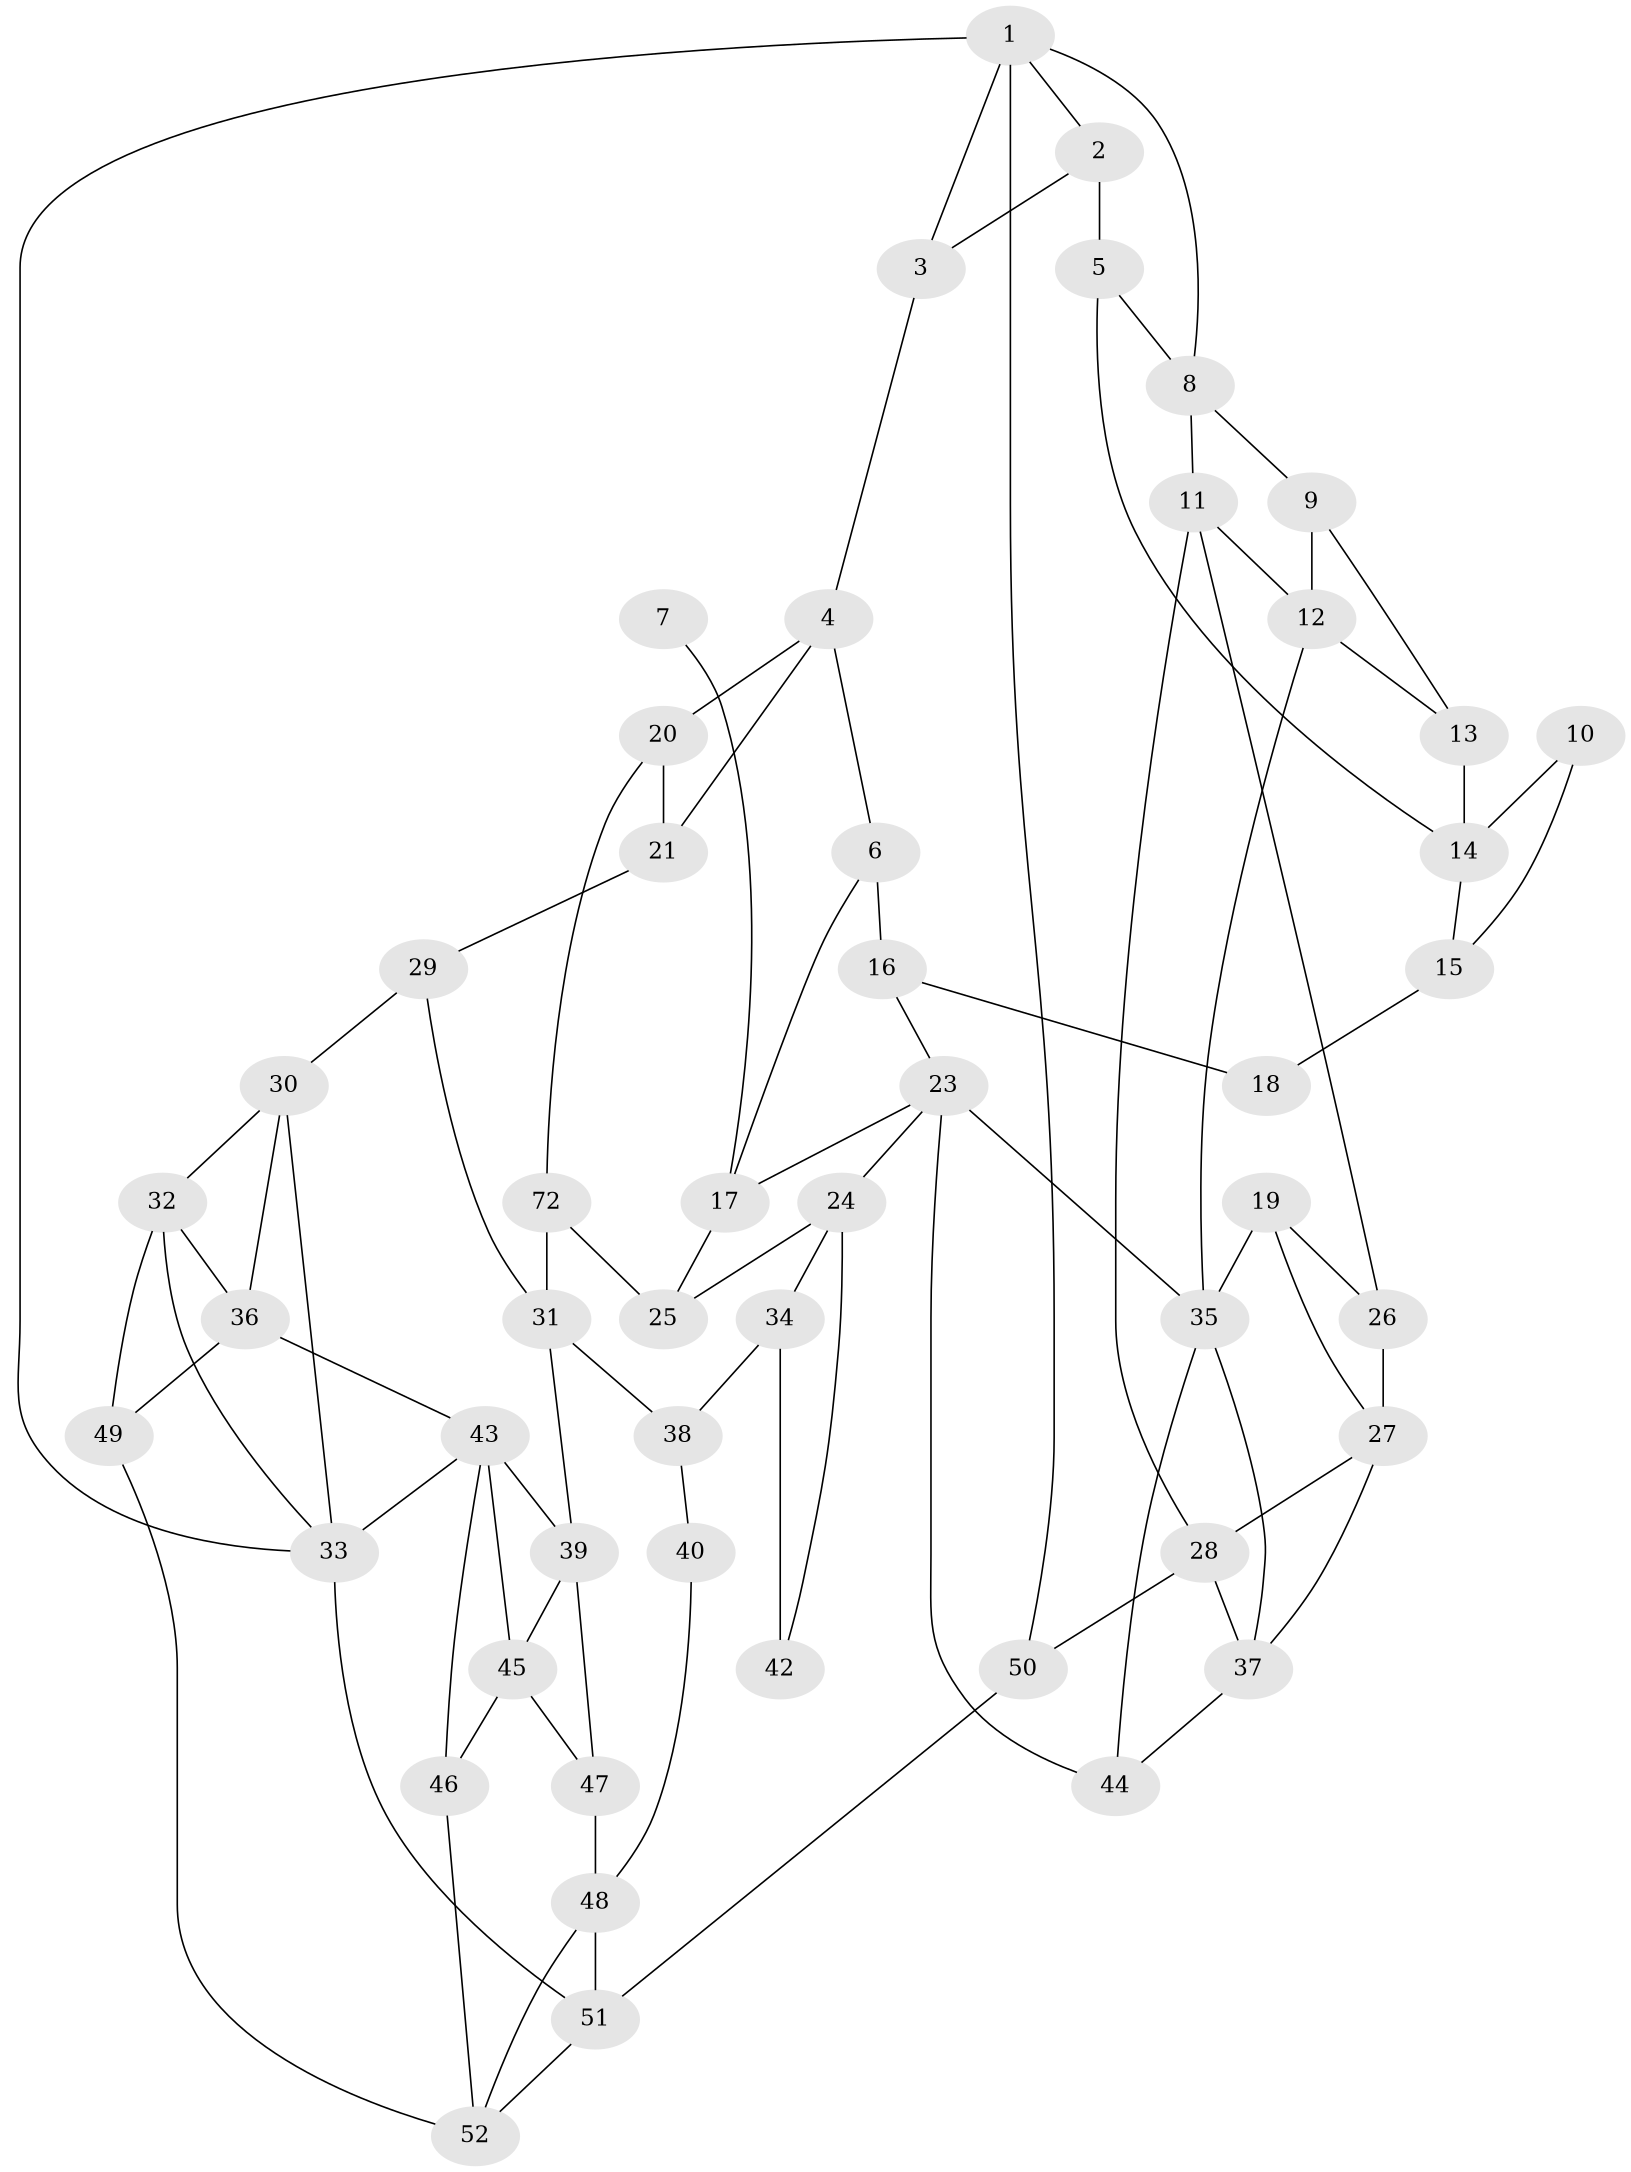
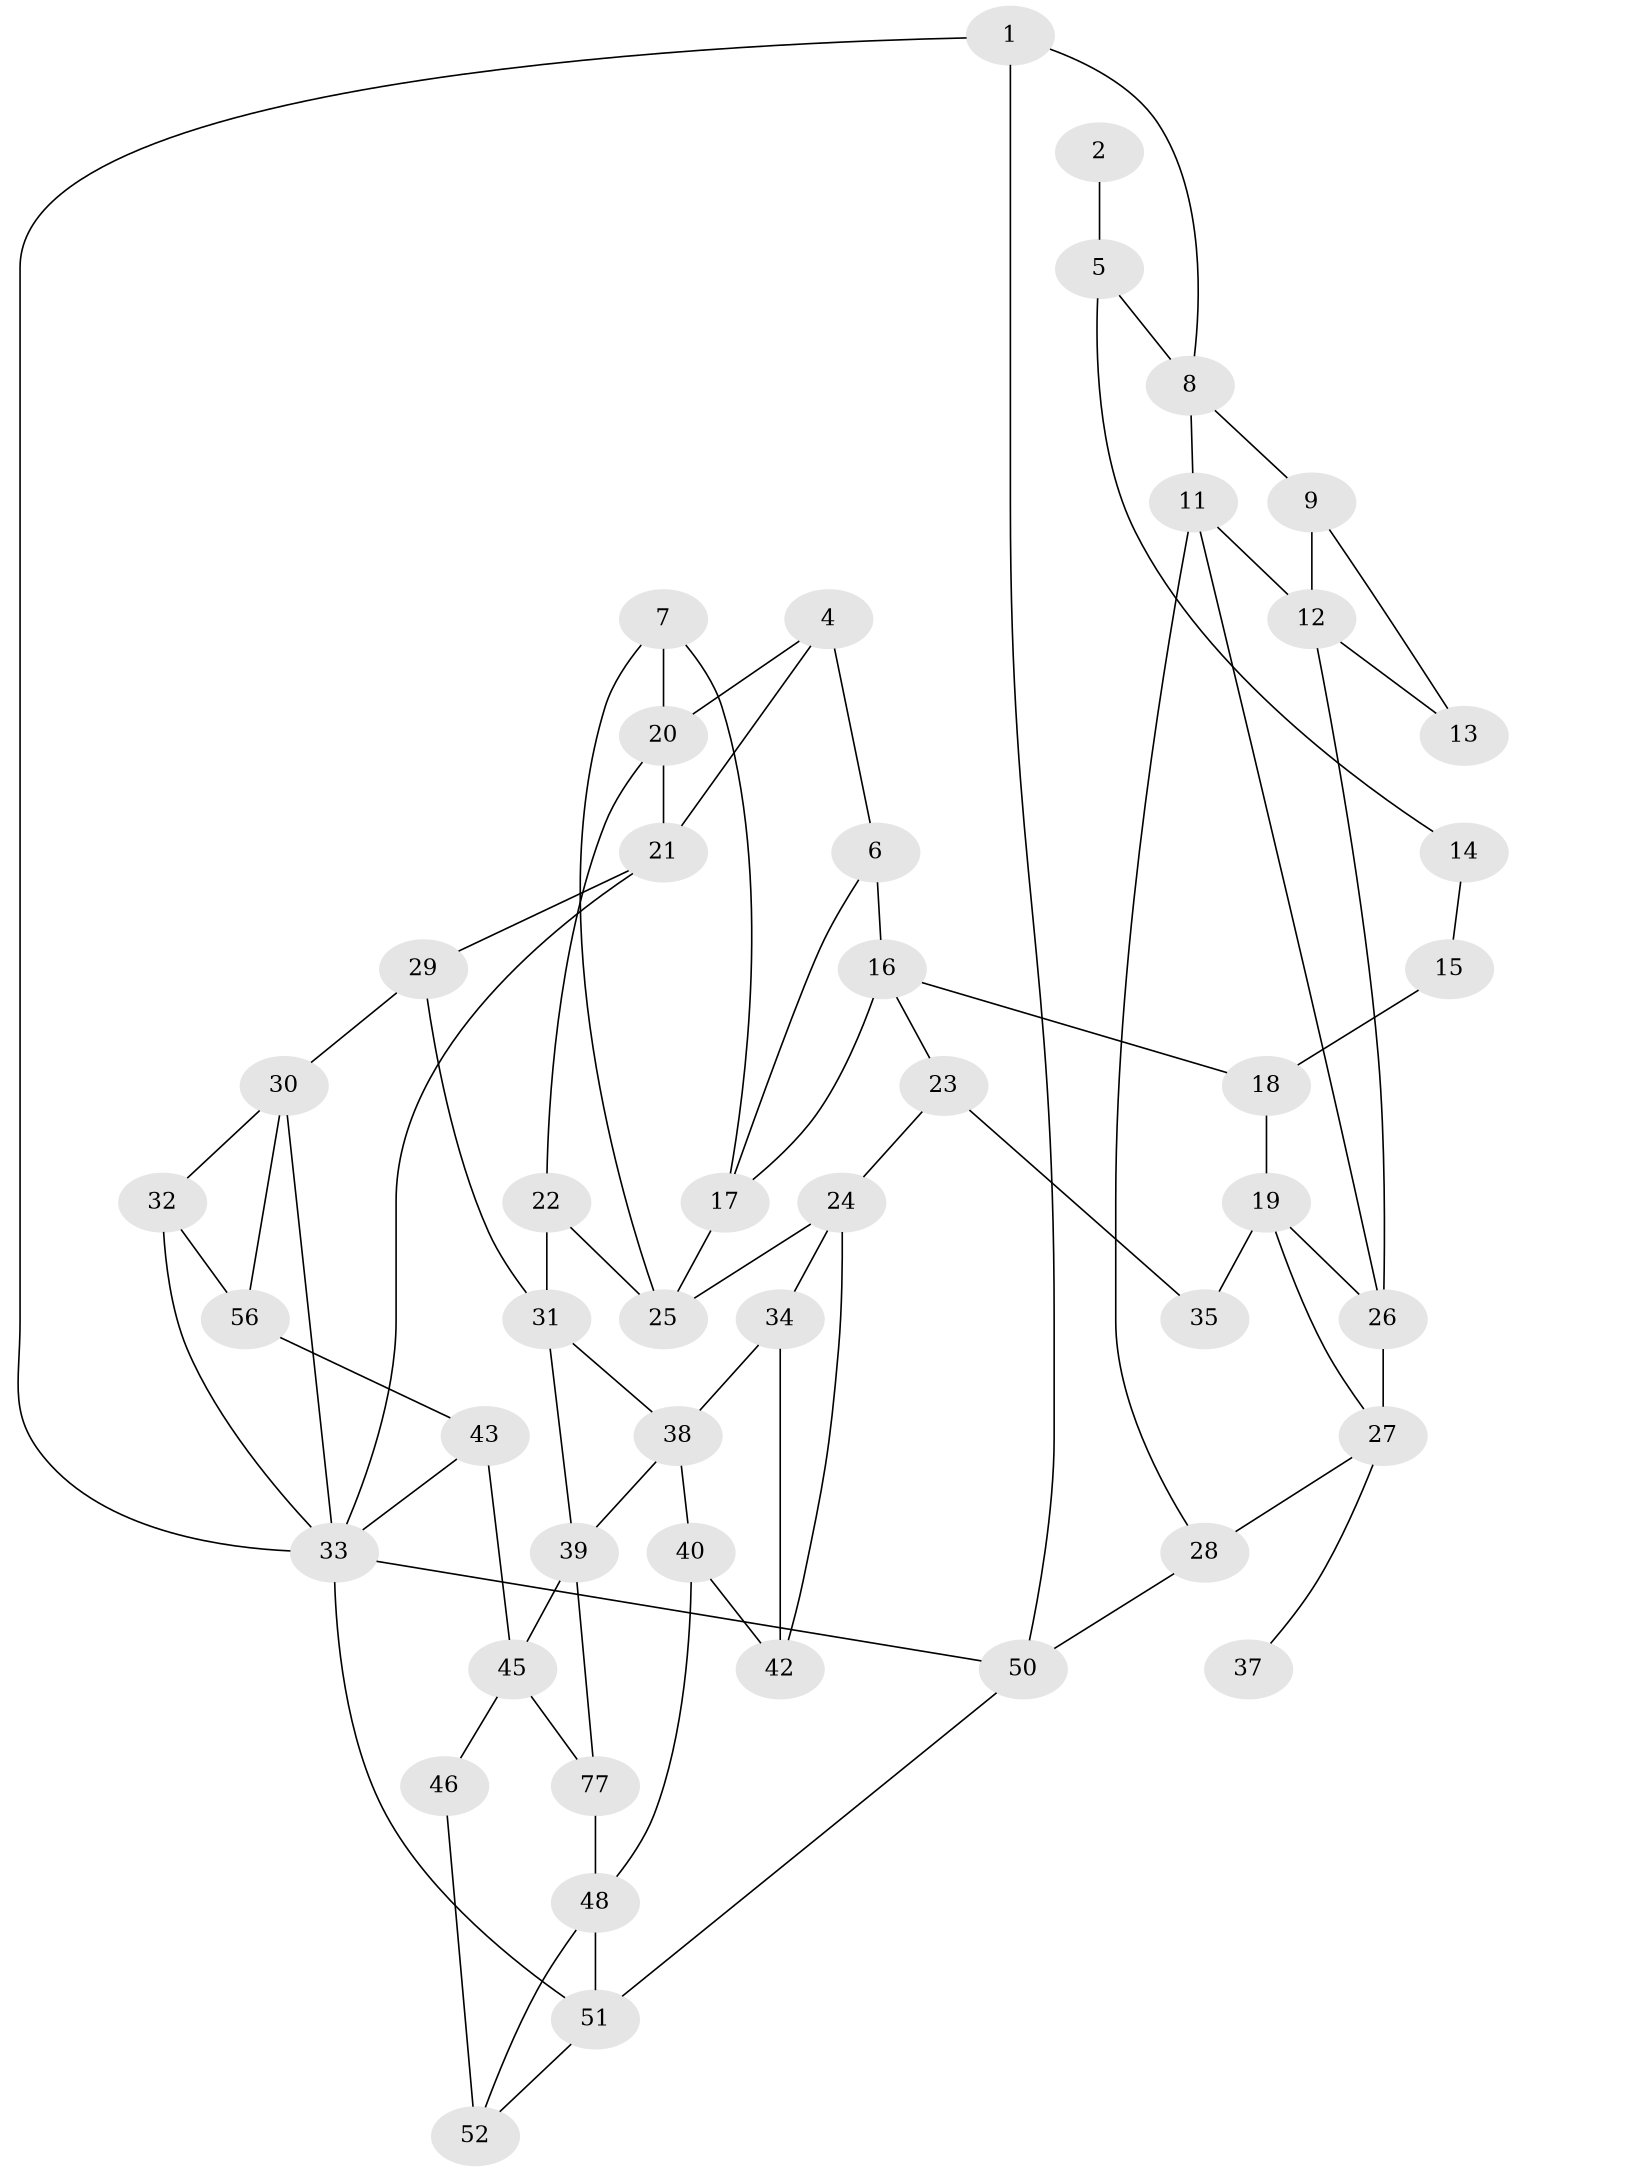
edge "1" -- "2": removed
node "3": removed
edge "7" -- "20": added
node "10": removed
edge "13" -- "14": removed
edge "12" -- "35": now "12" -- "26"
edge "7" -- "25": added
edge "23" -- "17": now "16" -- "17"
edge "18" -- "19": added
edge "21" -- "33": added
node "72": label "72" -> "22"
node "36": label "36" -> "56"
node "49": removed
edge "35" -- "37": removed
edge "43" -- "39": now "38" -- "39"
edge "43" -- "46": removed
edge "40" -- "42": added
edge "33" -- "50": added
edge "28" -- "37": removed
node "47": label "47" -> "77"
node "44": removed
